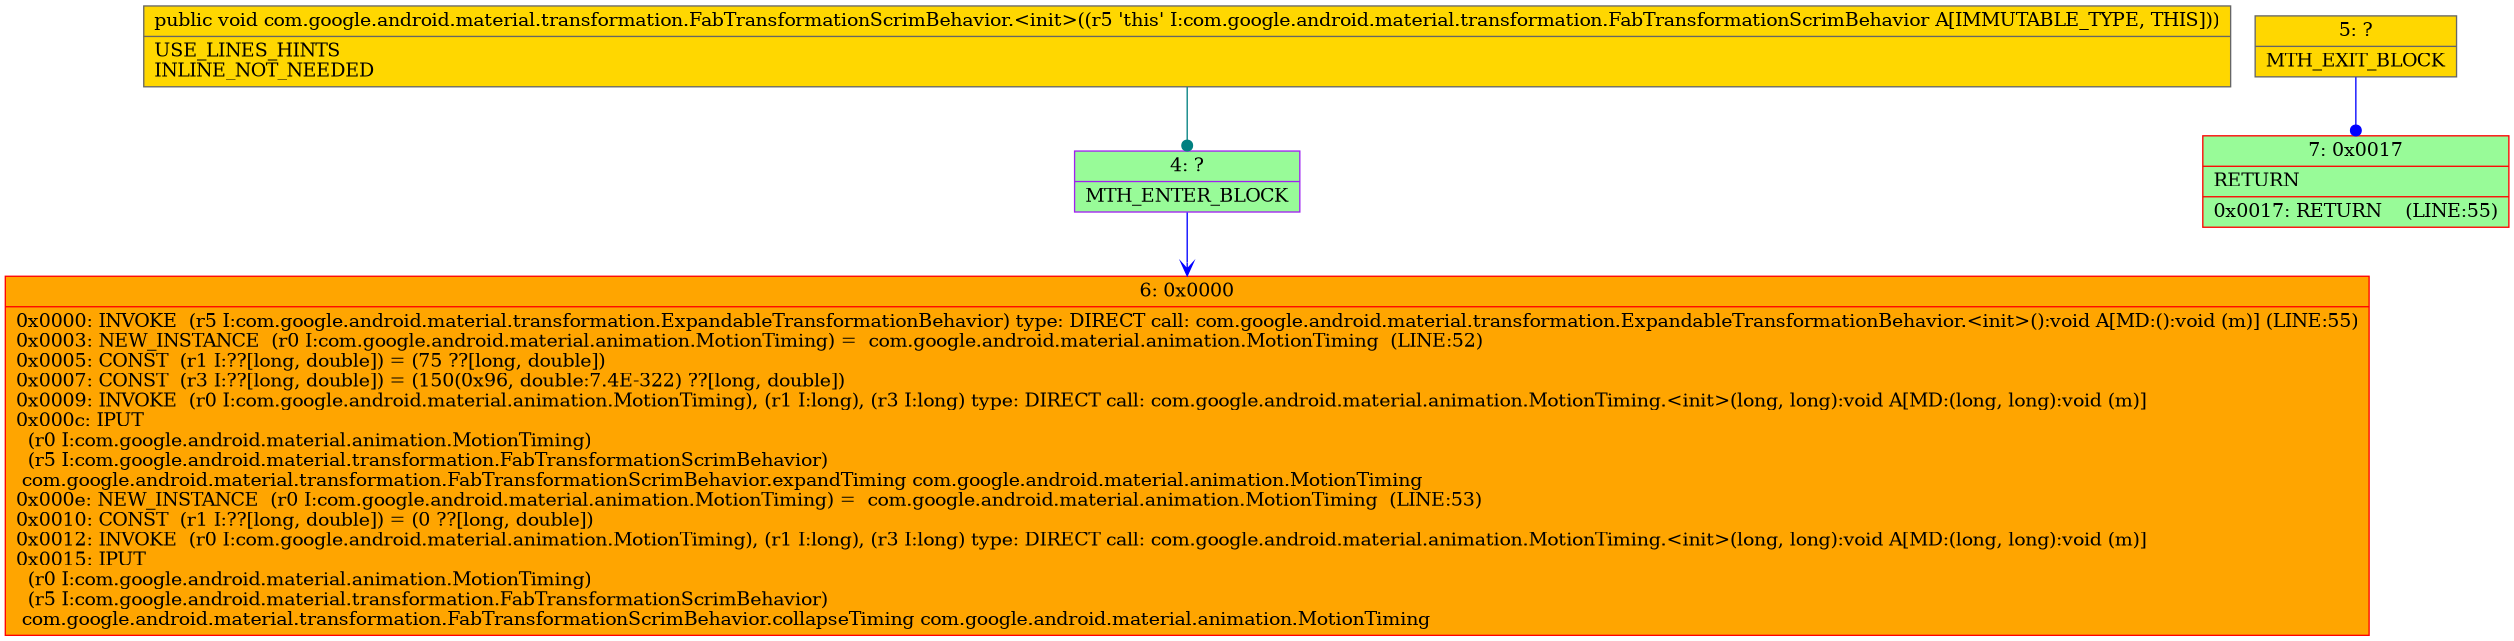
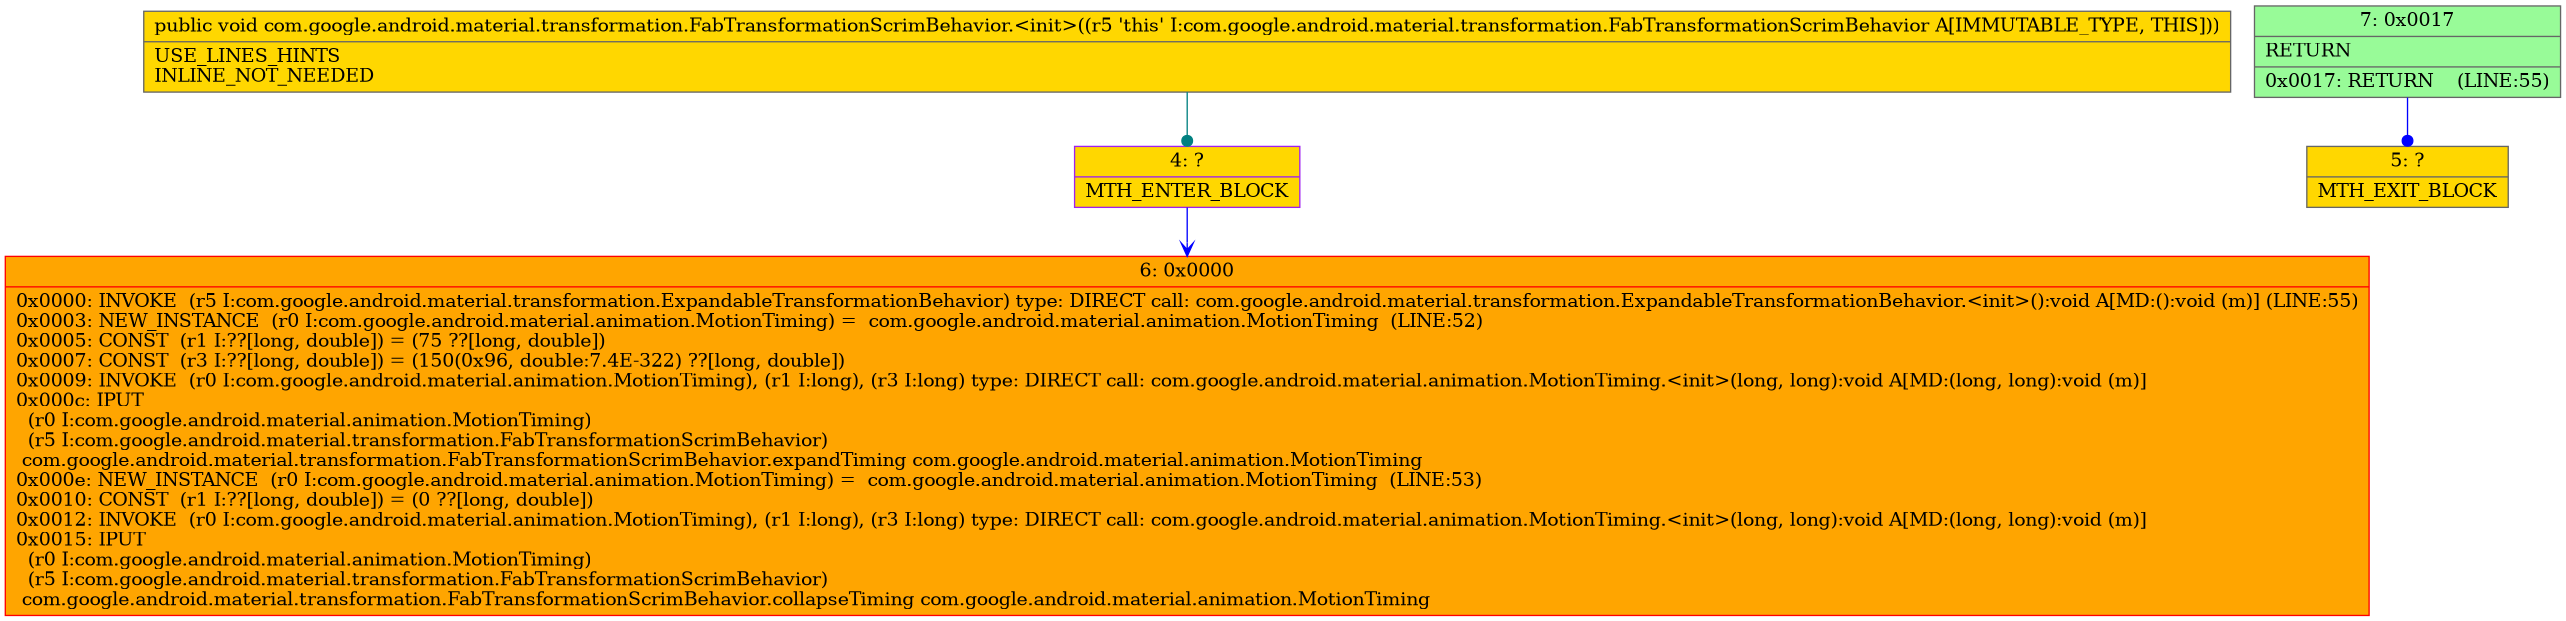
edge "5: ?" -> "7: 0x0017": reversed
node "4: ?": fillcolor palegreen -> gold
node "7: 0x0017": color red -> gray40
